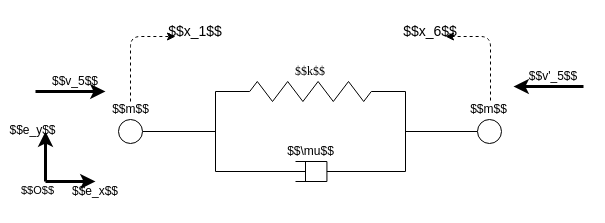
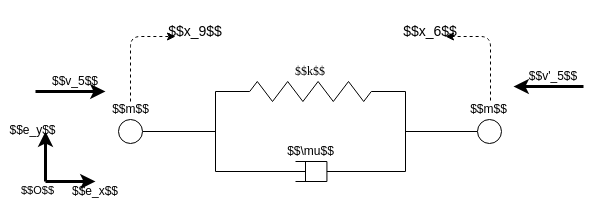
node "$$x_1$$": label "$$x_1$$" -> "$$x_9$$"
